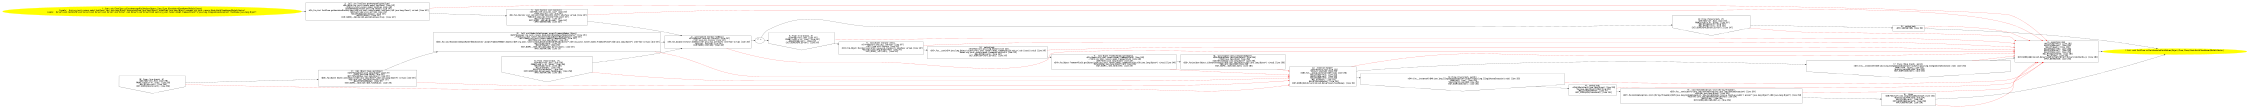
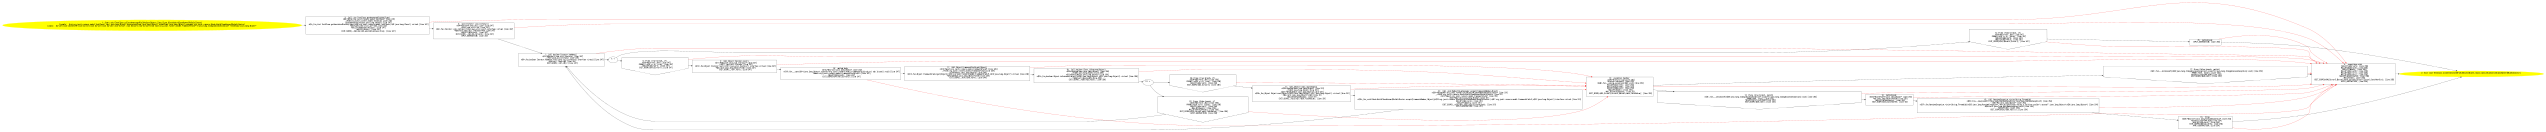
node "19: +": added
